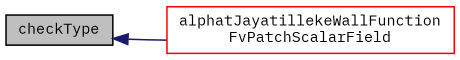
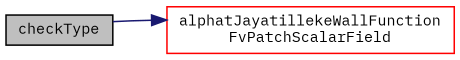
edge "alphatJayatillekeWallFunction FvPatchScalarField" -> "checkType": reversed
